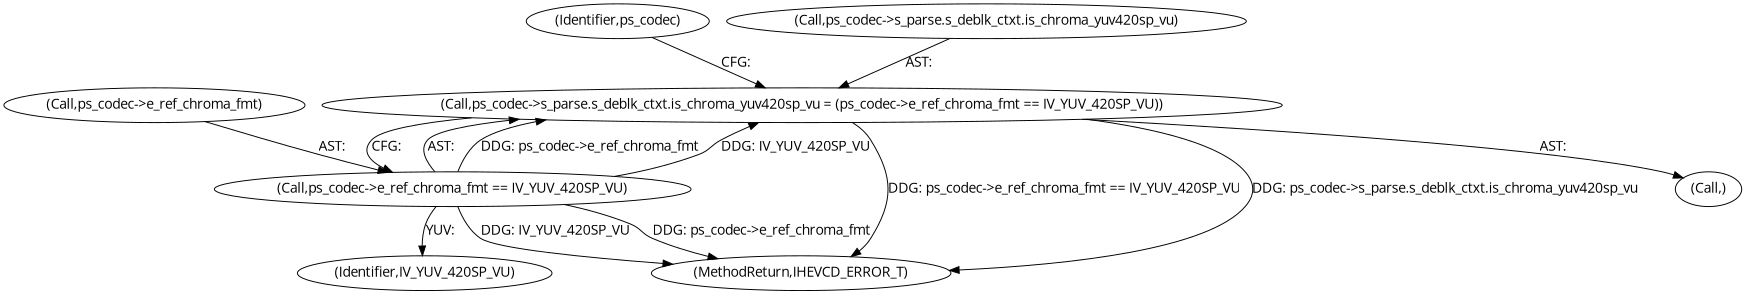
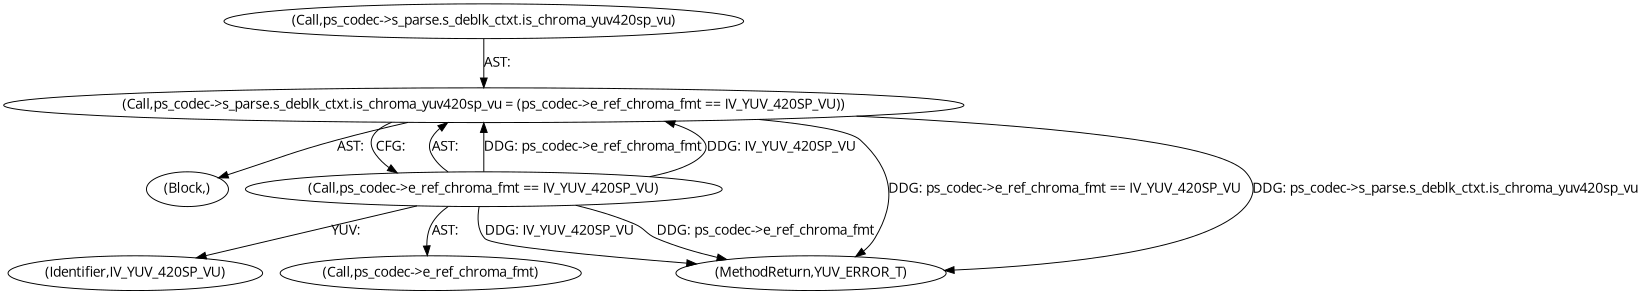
node "(Identifier,ps_codec)": removed
edge "(Call,ps_codec->e_ref_chroma_fmt)" -> "(Call,ps_codec->e_ref_chroma_fmt == IV_YUV_420SP_VU)": reversed
node "(Call,)": label "(Call,)" -> "(Block,)"
node "(MethodReturn,IHEVCD_ERROR_T)": label "(MethodReturn,IHEVCD_ERROR_T)" -> "(MethodReturn,YUV_ERROR_T)"
